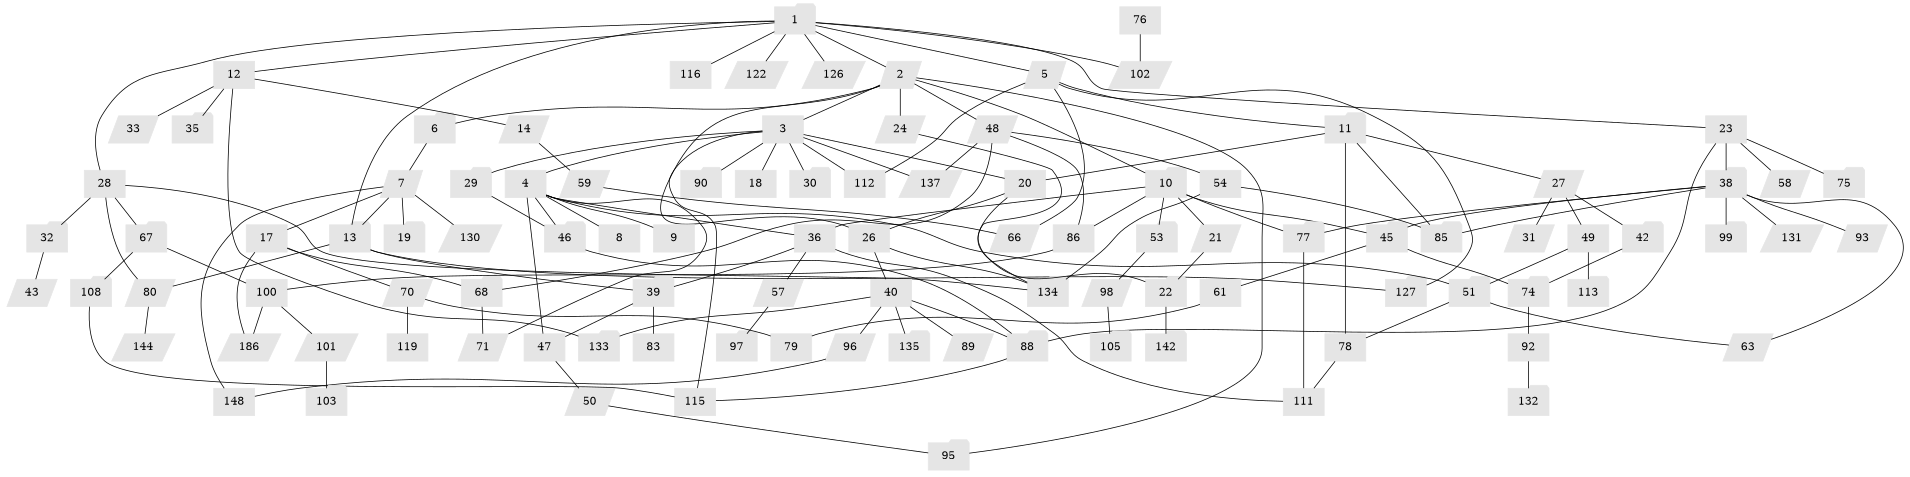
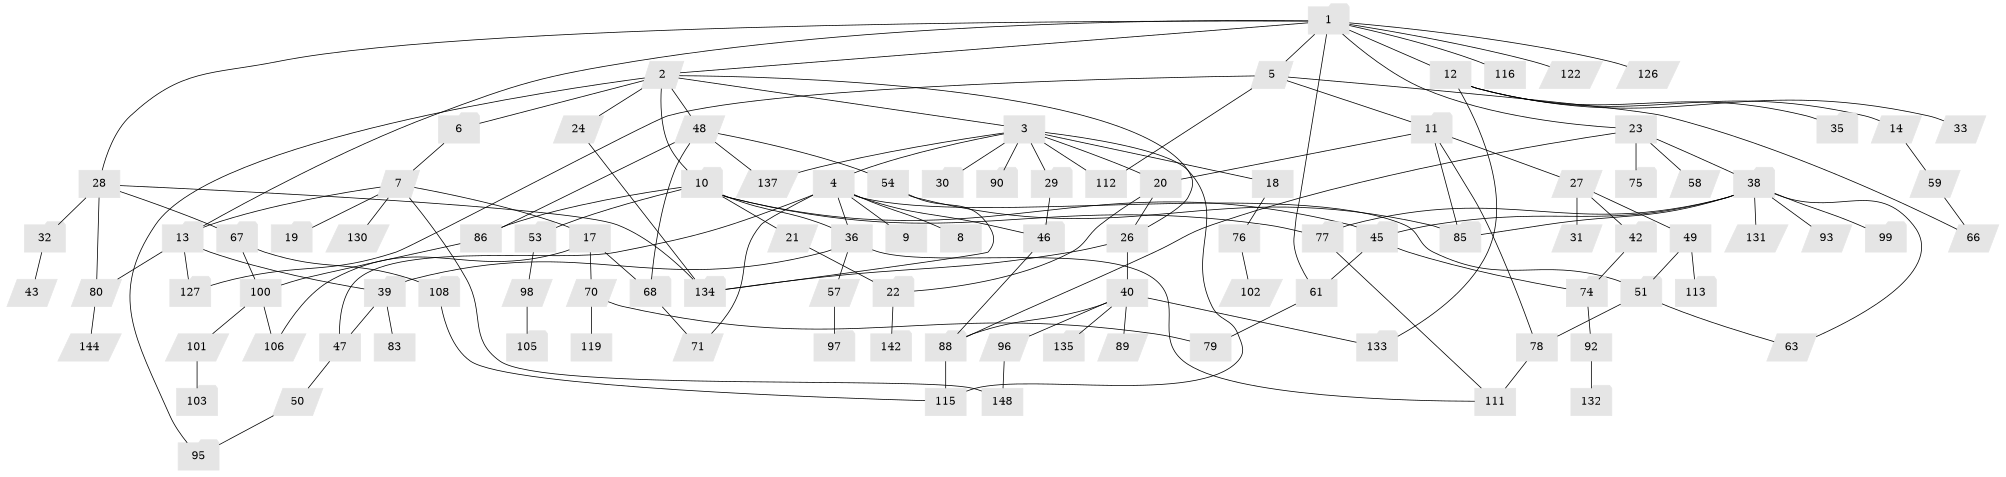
edge "1" -- "102": now "1" -- "61"
edge "18" -- "76": added
node "186": label "186" -> "106"
